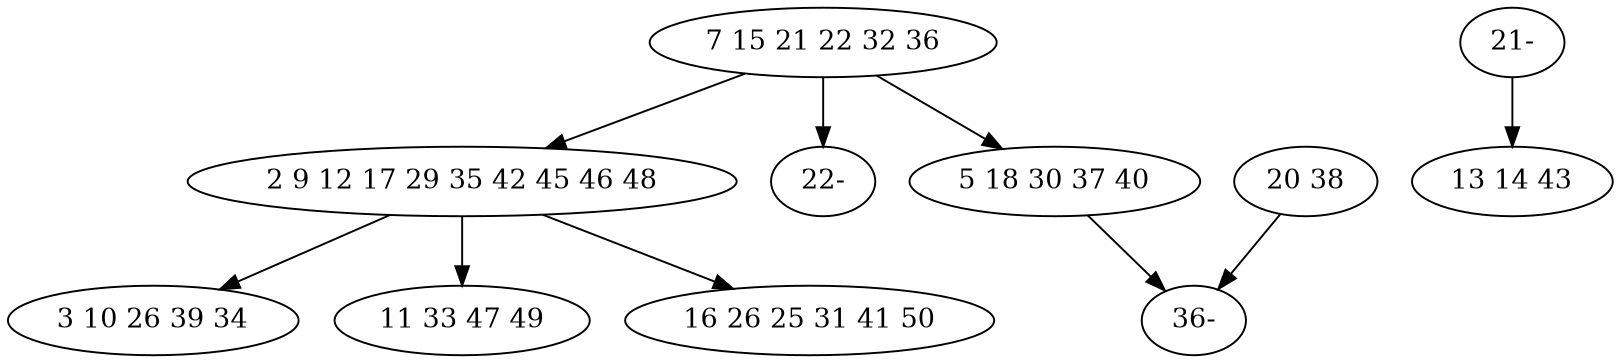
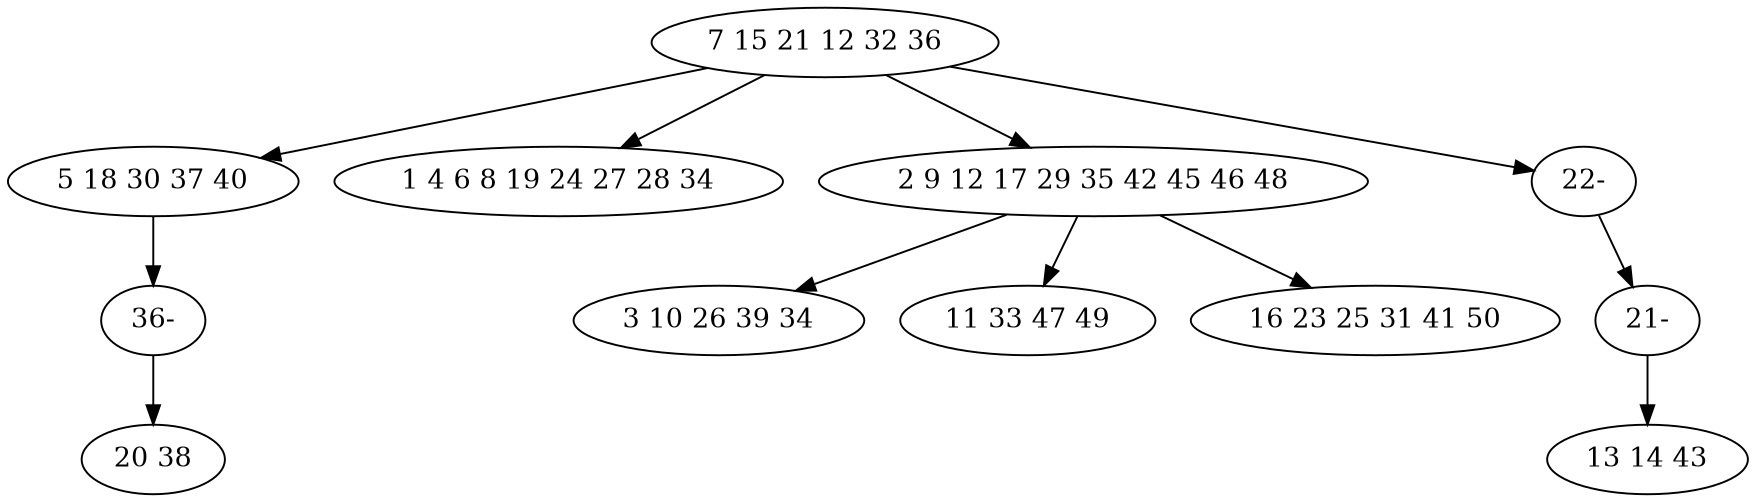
node "7 15 21 22 32 36": label "7 15 21 22 32 36" -> "7 15 21 12 32 36"
node "1 4 6 8 19 24 27 28 34": added
edge "22-" -> "21-": added
edge "20 38" -> "36-": reversed
node "16 26 25 31 41 50": label "16 26 25 31 41 50" -> "16 23 25 31 41 50"
